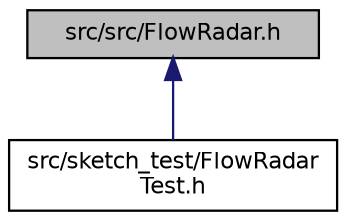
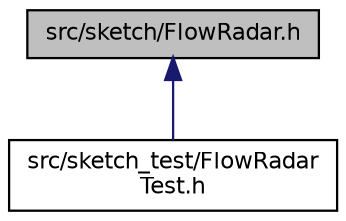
node "src/src/FlowRadar.h": label "src/src/FlowRadar.h" -> "src/sketch/FlowRadar.h"
